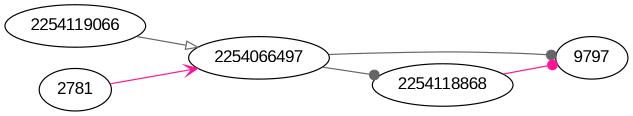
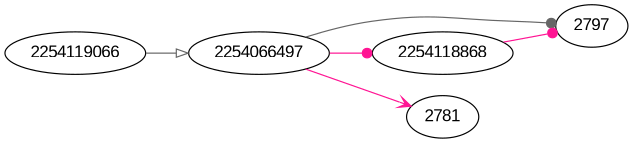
node "9797": label "9797" -> "2797"
edge "2254066497" -> "2254118868": color gray40 -> deeppink
edge "2781" -> "2254066497": reversed
